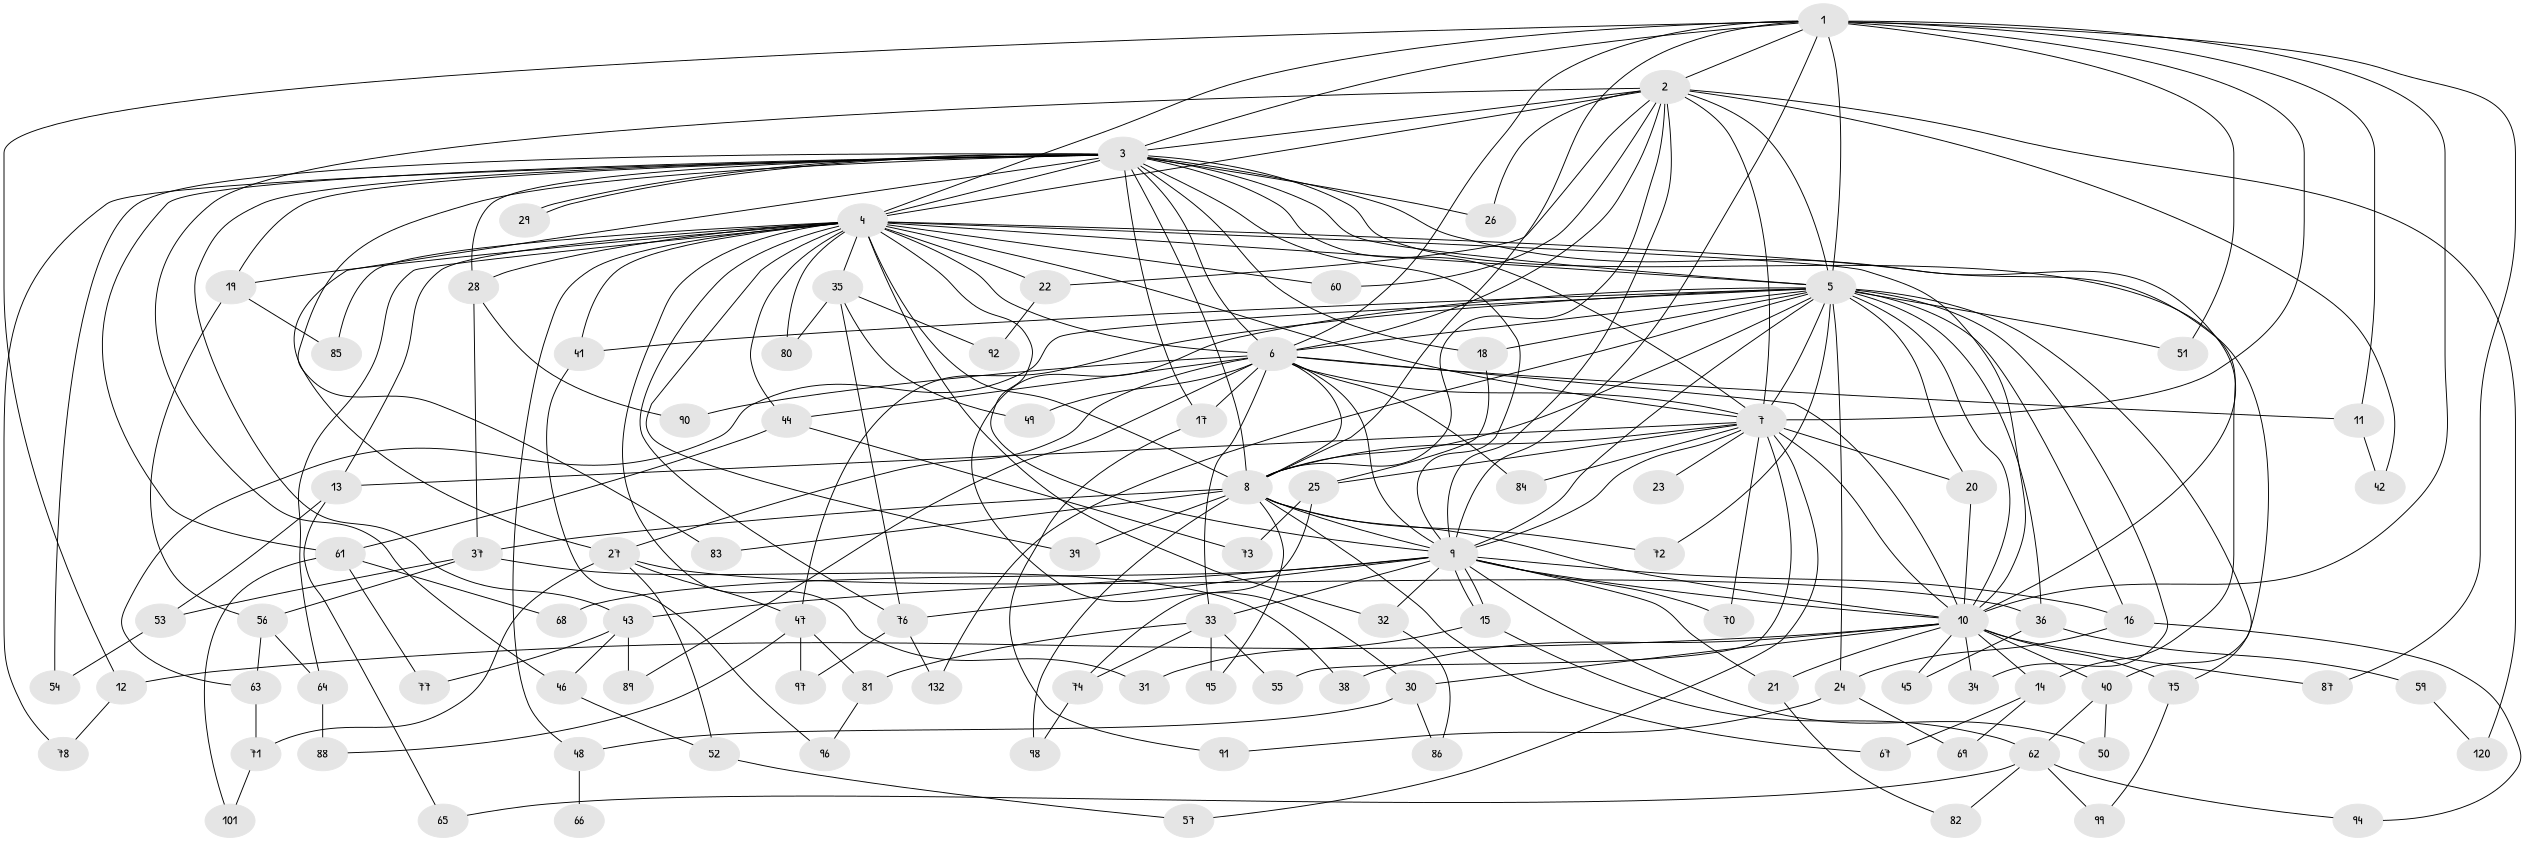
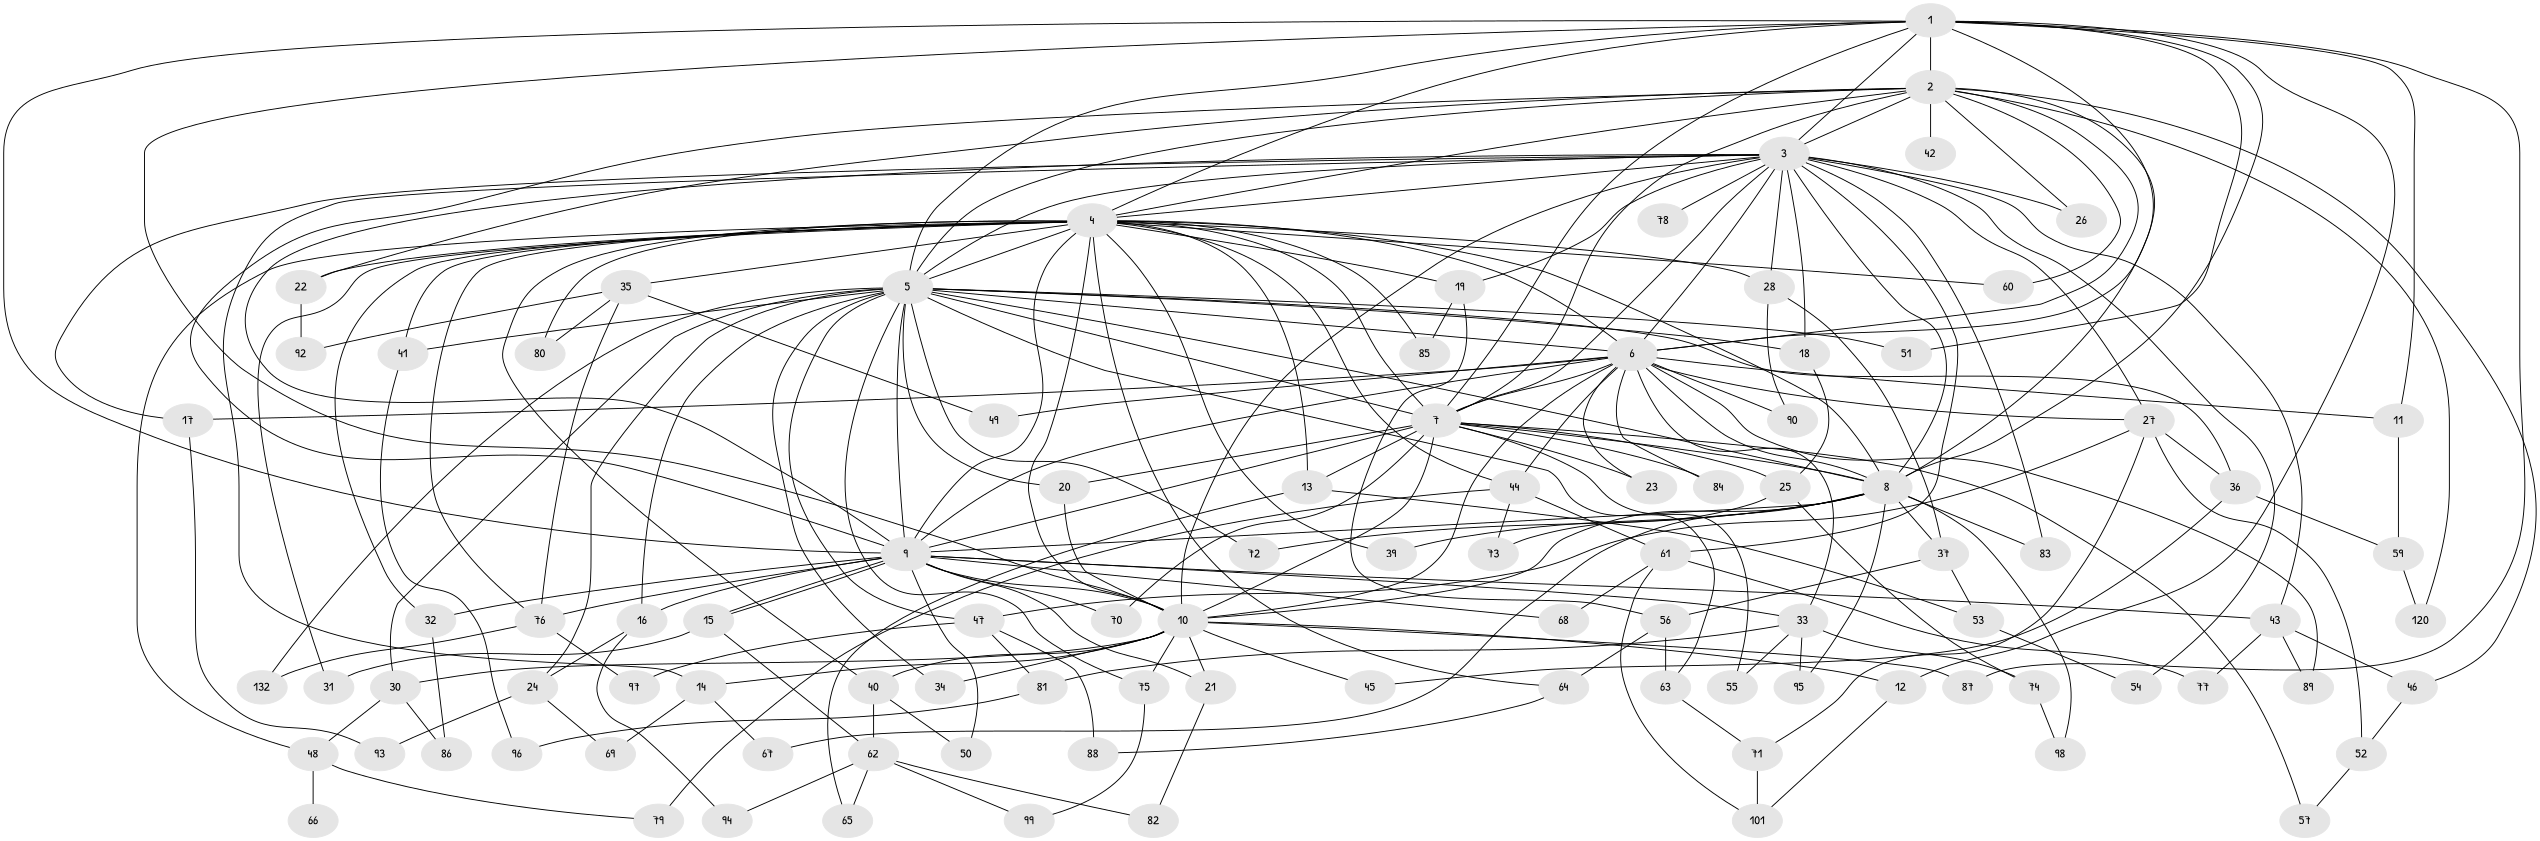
node "29": removed
edge "6" -- "23": added
edge "5" -- "10": removed
edge "11" -- "42": now "11" -- "59"
node "38": removed
edge "12" -- "78": now "12" -- "101"
node "91": label "91" -> "93"
node "79": added
